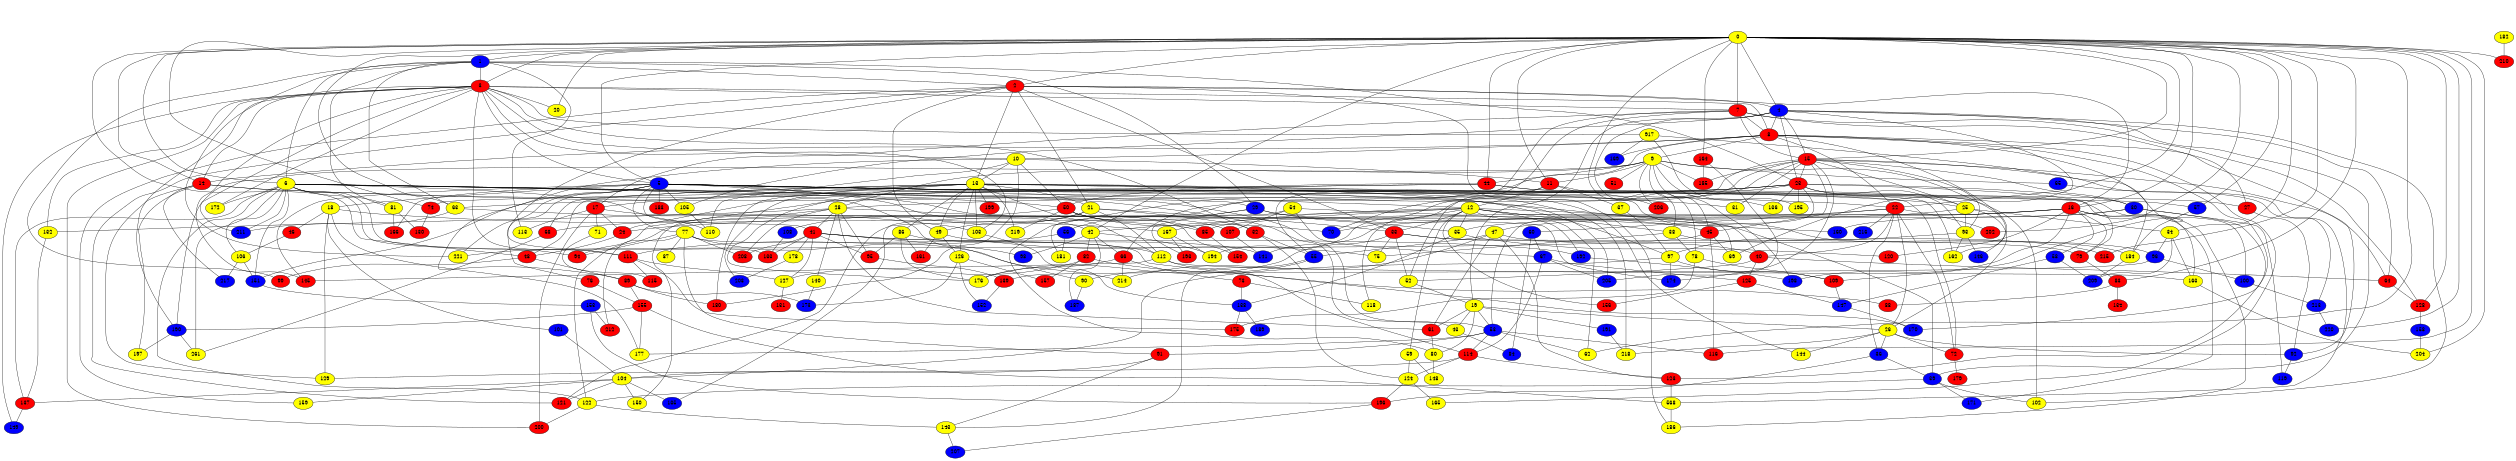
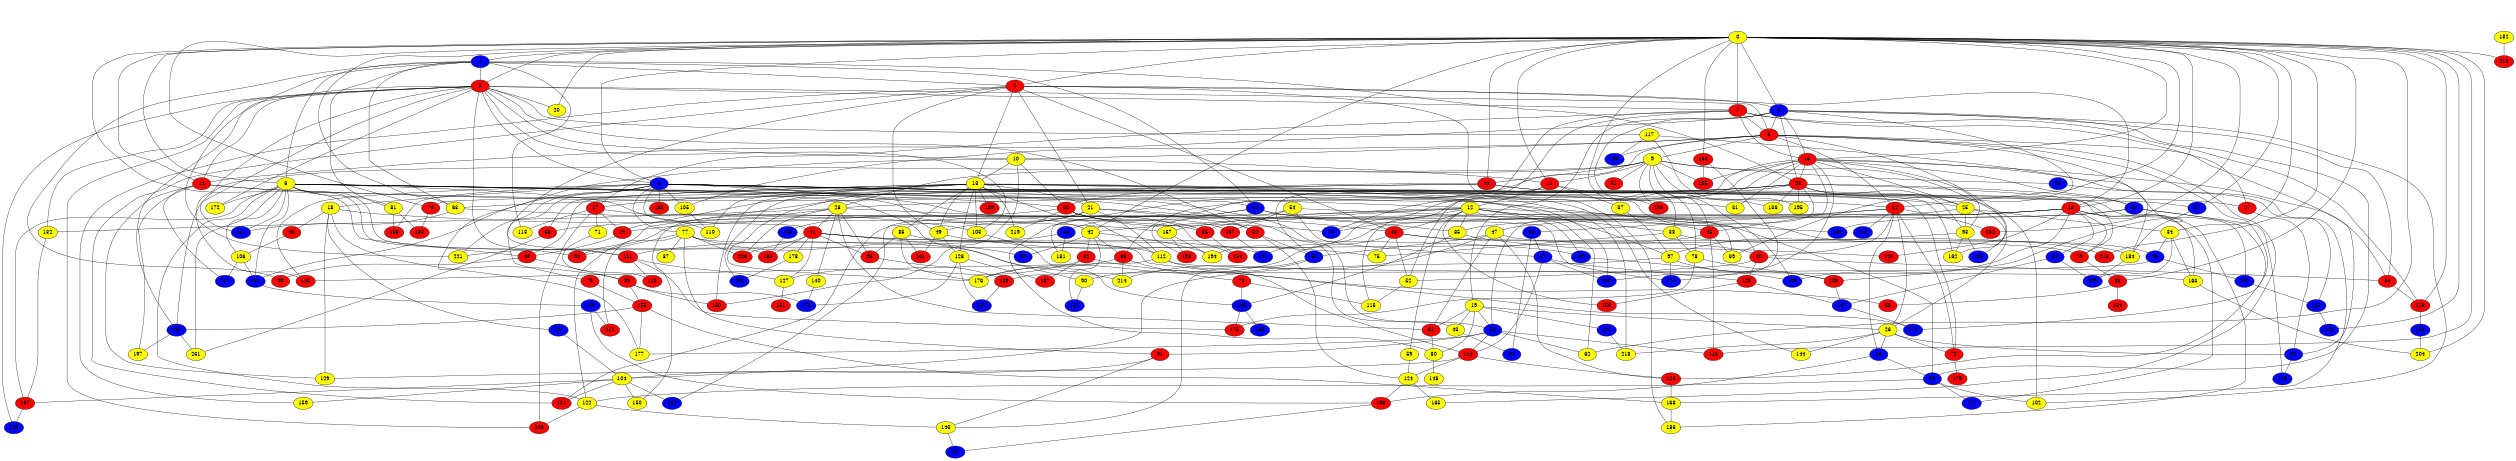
node "917": label "917" -> "117"
edge "10" -- "110": now "13" -- "110"
edge "52" -- "19": now "52" -- "118"
edge "59" -- "148": removed
node "568": label "568" -> "168"
